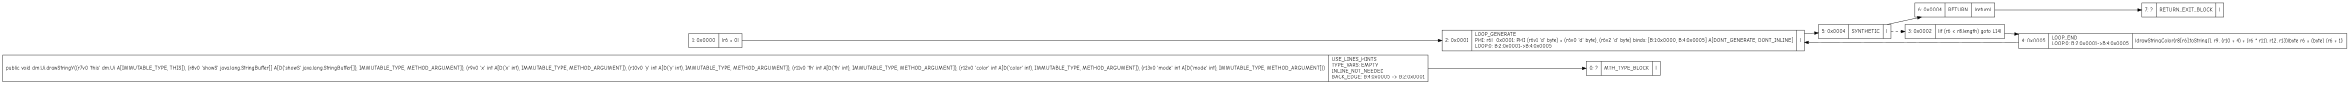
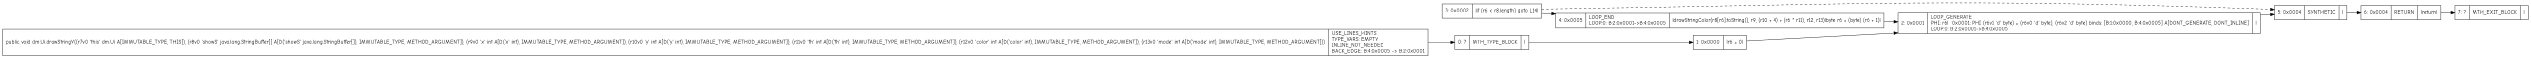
node "7: ?": text "RETURN_EXIT_BLOCK" -> "MTH_EXIT_BLOCK"
edge "5: 0x0004" -> "3: 0x0002": reversed
edge "0: ?" -> "1: 0x0000": added
